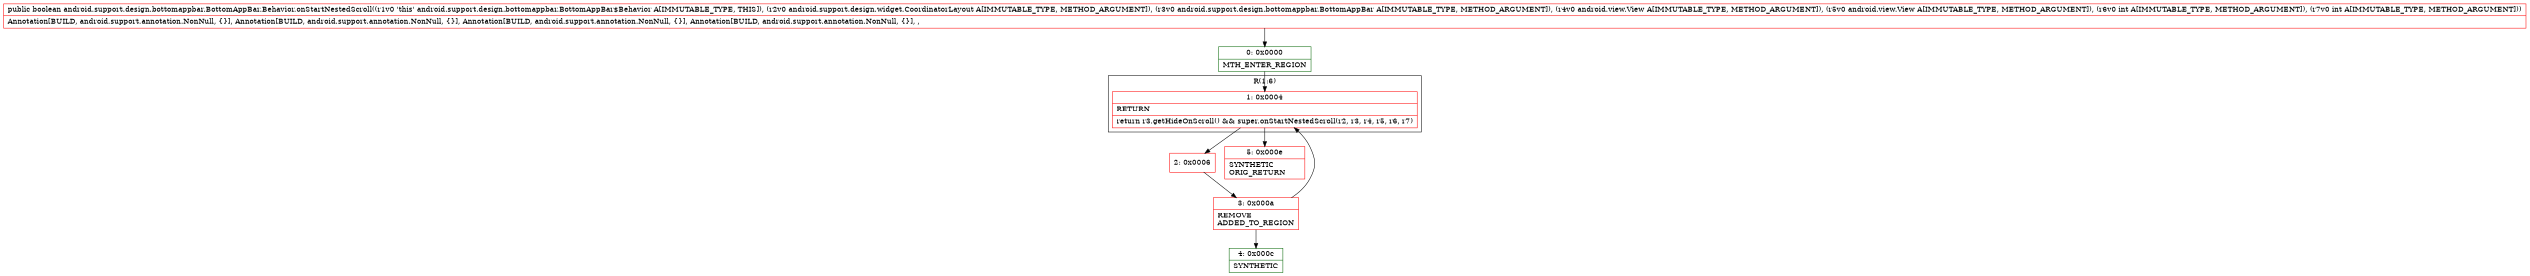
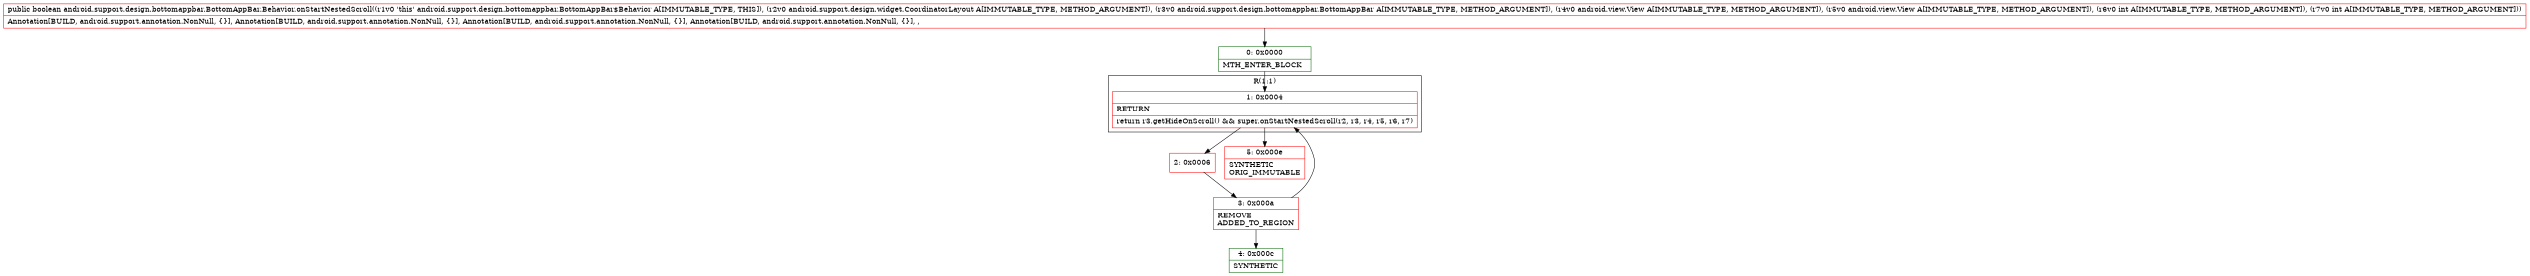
node "0: 0x0000": text "MTH_ENTER_REGION" -> "MTH_ENTER_BLOCK"
cluster "R(1:6)": label "R(1:6)" -> "R(1:1)"
node "5: 0x000e": text "ORIG_RETURN" -> "ORIG_IMMUTABLE"
